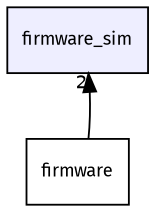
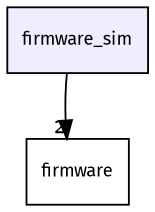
edge "firmware" -> "firmware_sim": reversed
